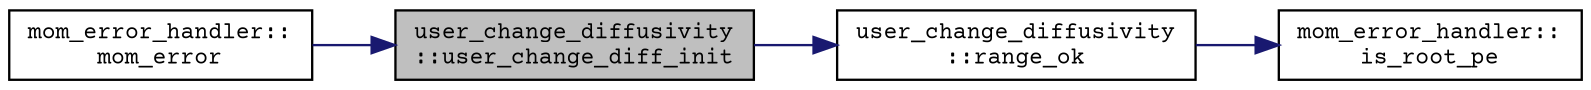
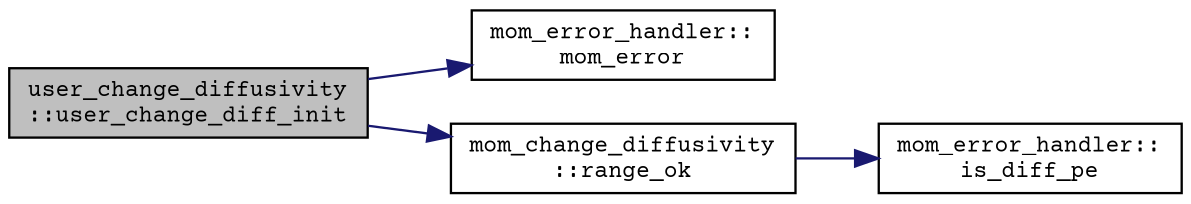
edge "mom_error_handler:: mom_error" -> "user_change_diffusivity ::user_change_diff_init": reversed
node "user_change_diffusivity ::range_ok": label "user_change_diffusivity ::range_ok" -> "mom_change_diffusivity ::range_ok"
node "mom_error_handler:: is_root_pe": label "mom_error_handler:: is_root_pe" -> "mom_error_handler:: is_diff_pe"
